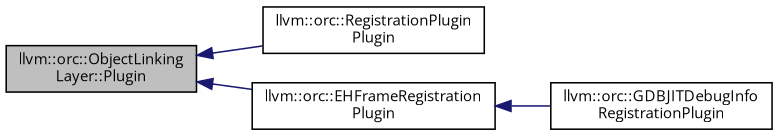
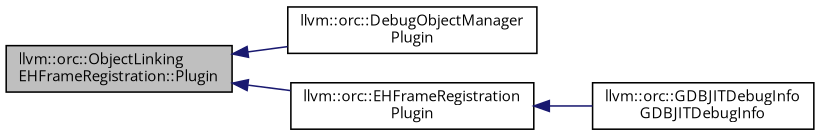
node "llvm::orc::RegistrationPlugin Plugin": label "llvm::orc::RegistrationPlugin Plugin" -> "llvm::orc::DebugObjectManager Plugin"
node "llvm::orc::ObjectLinking Layer::Plugin": label "llvm::orc::ObjectLinking Layer::Plugin" -> "llvm::orc::ObjectLinking EHFrameRegistration::Plugin"
node "llvm::orc::GDBJITDebugInfo RegistrationPlugin": label "llvm::orc::GDBJITDebugInfo RegistrationPlugin" -> "llvm::orc::GDBJITDebugInfo GDBJITDebugInfo"
